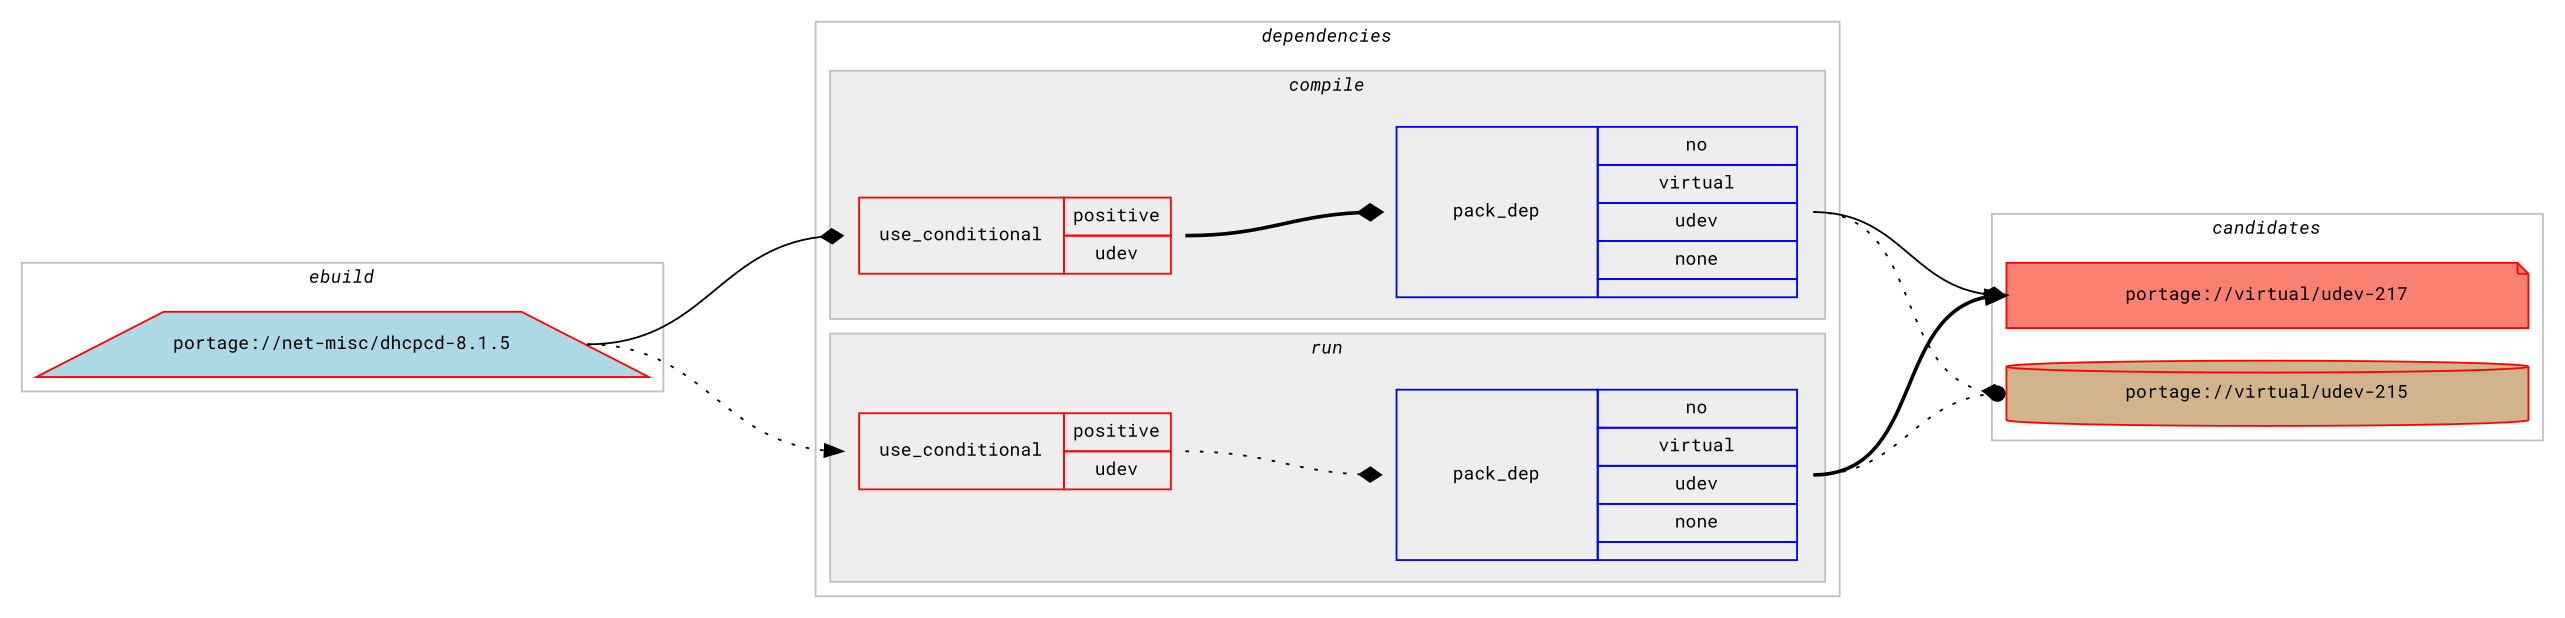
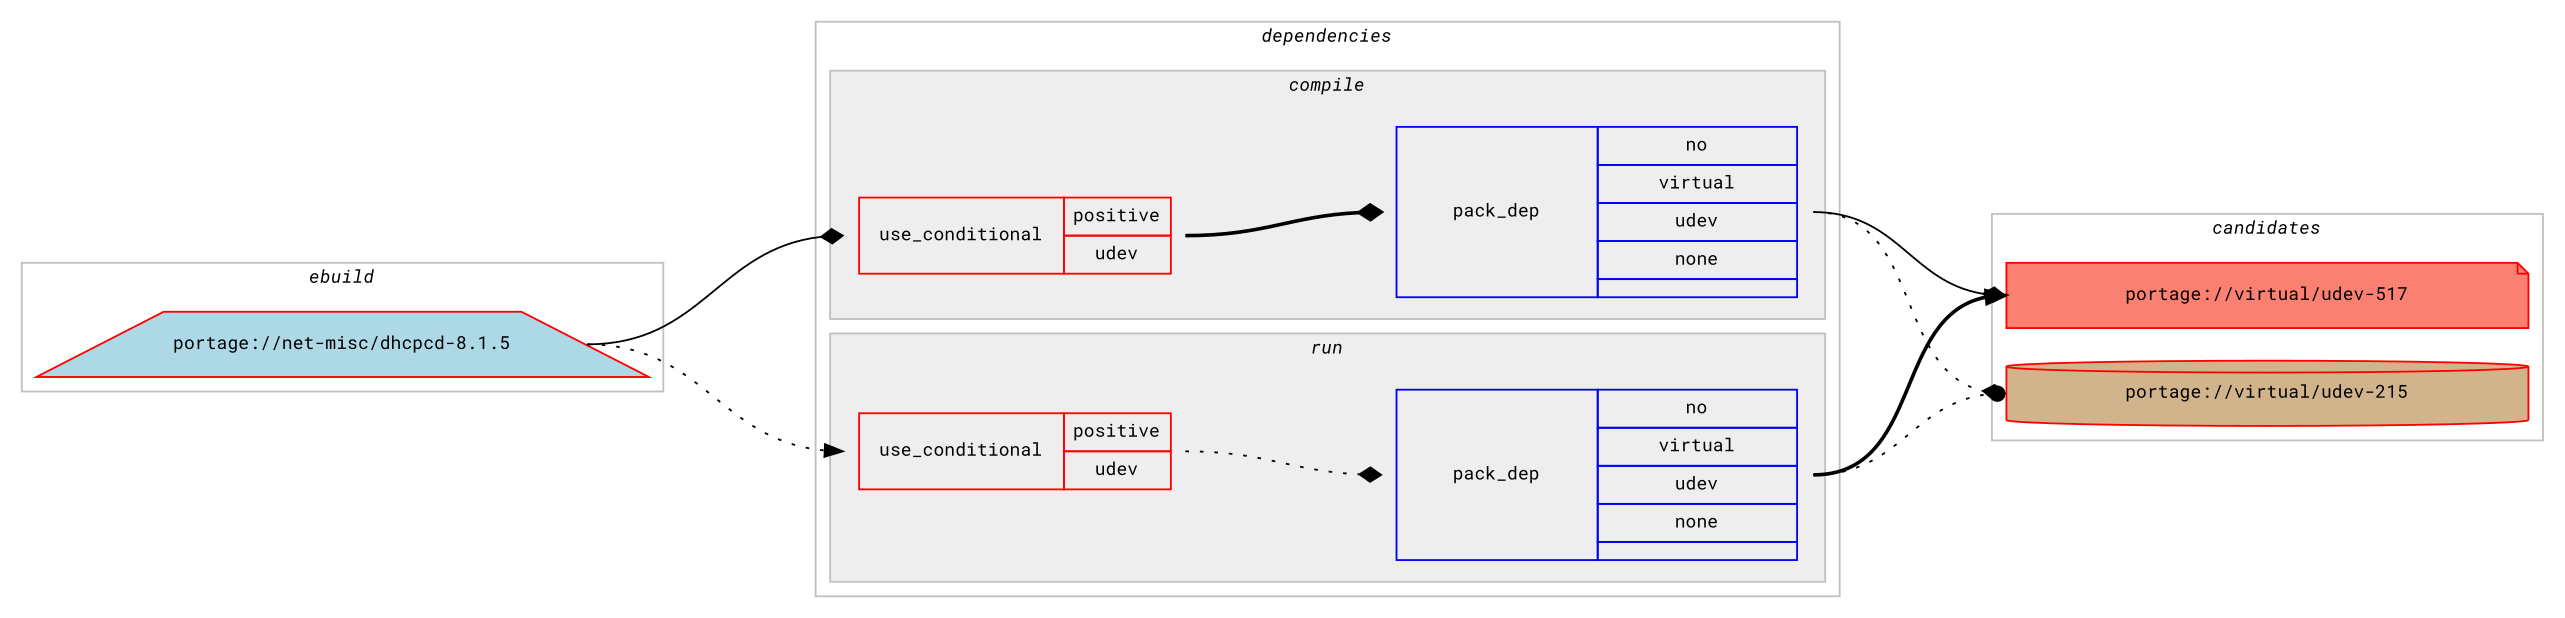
node "portage://virtual/udev-217": label "portage://virtual/udev-217" -> "portage://virtual/udev-517"
